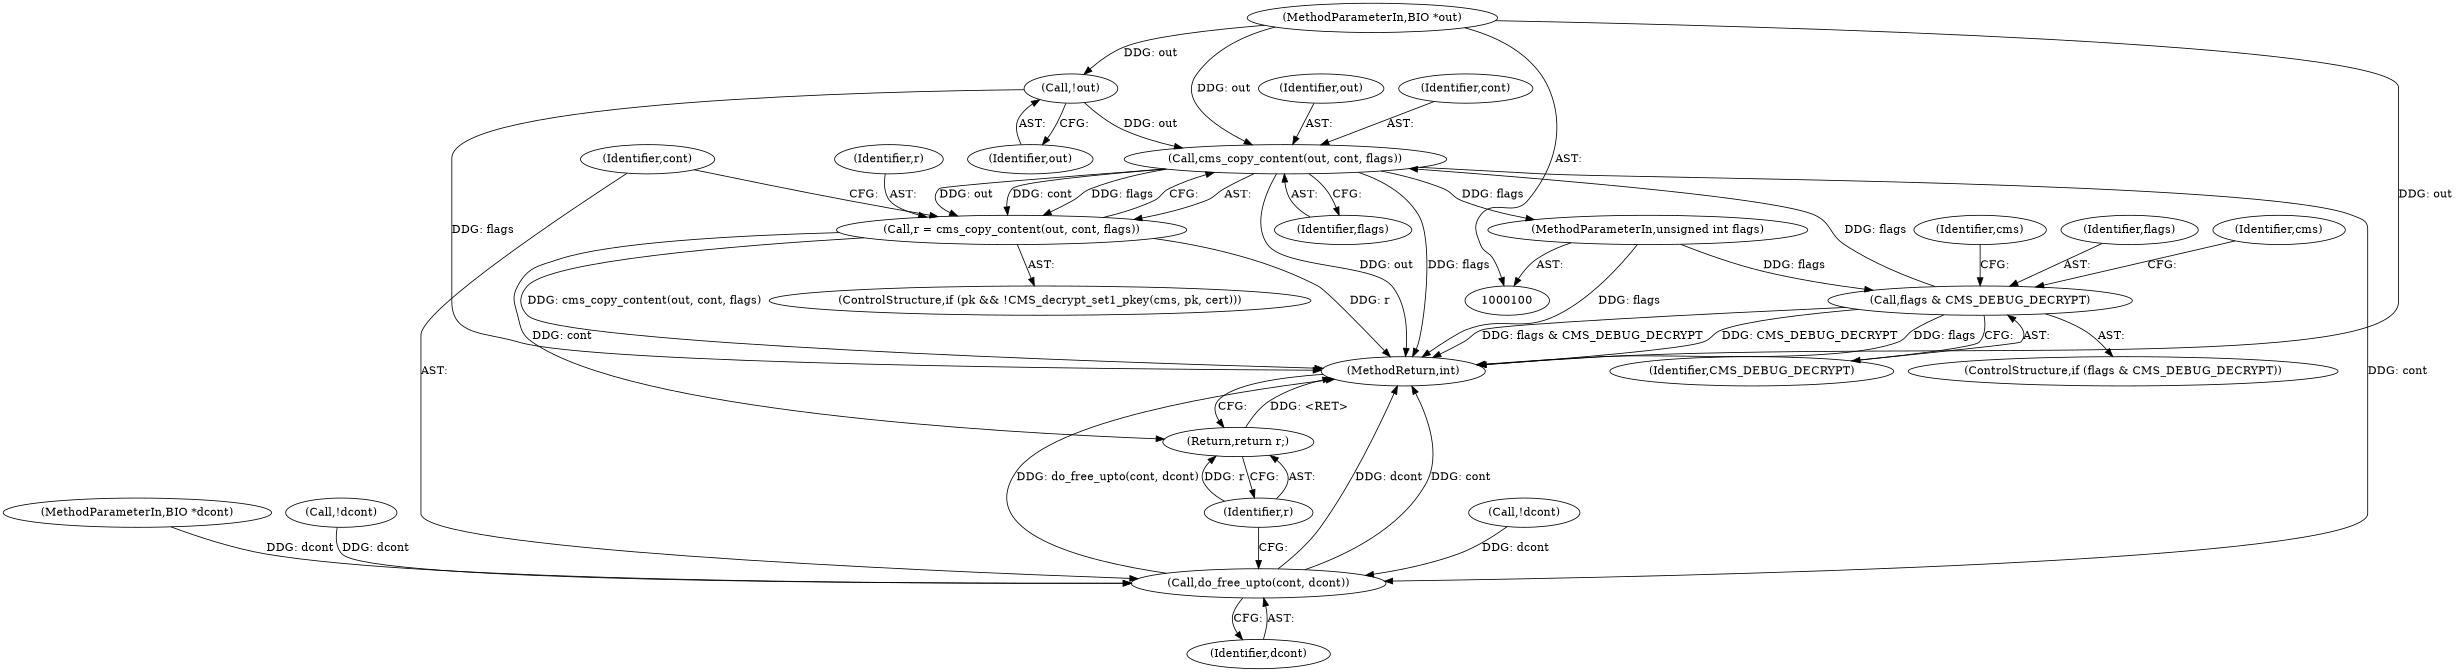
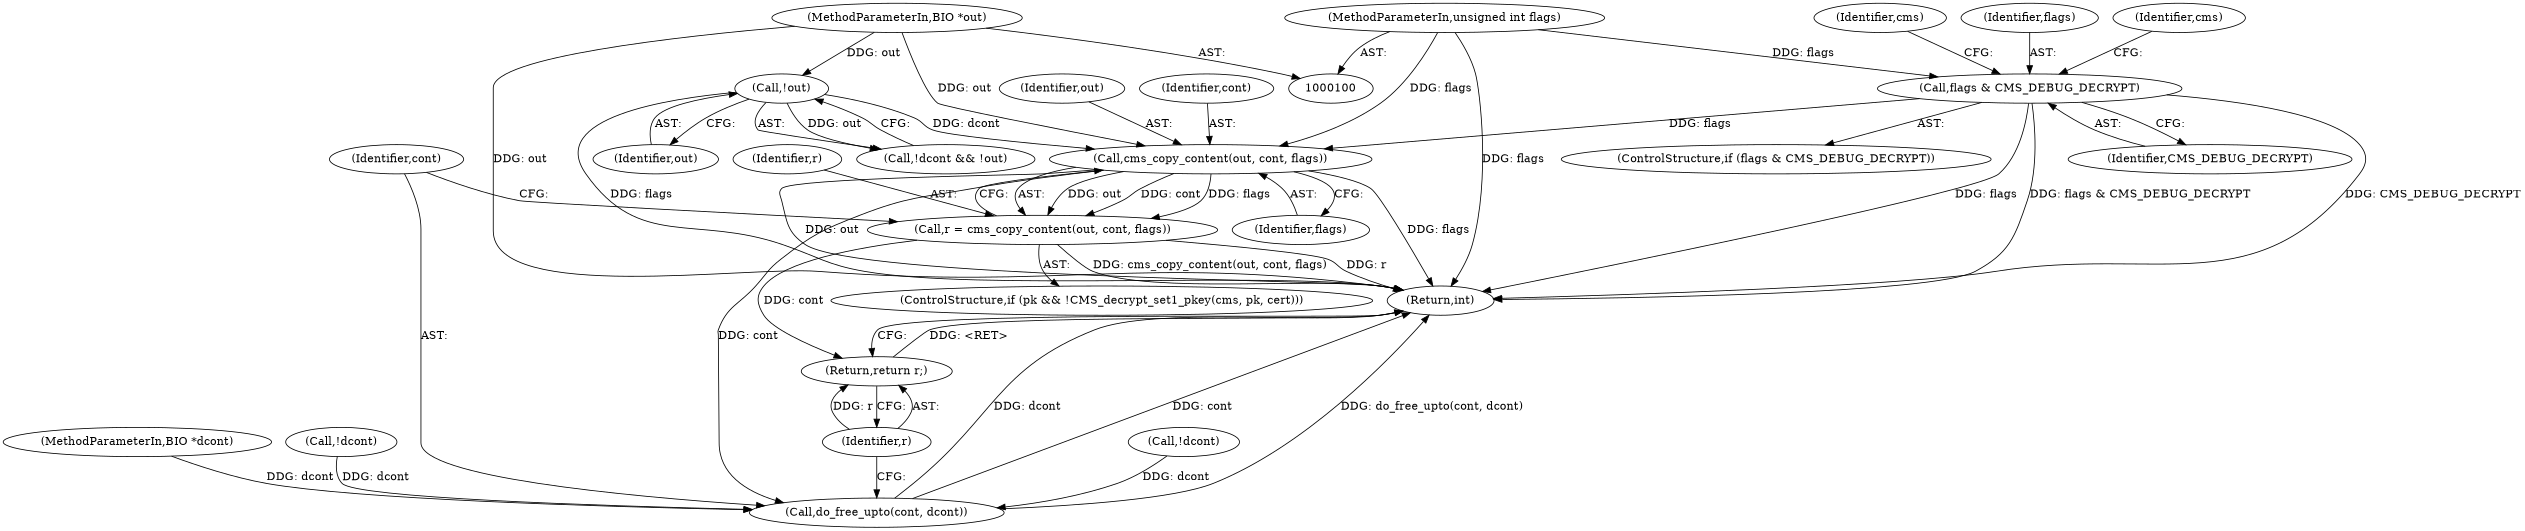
edge "(Call,!out)" -> "(Call,cms_copy_content(out, cont, flags))": label "DDG: out" -> "DDG: dcont"
node "(Call,!dcont && !out)": added
edge "(Call,cms_copy_content(out, cont, flags))" -> "(MethodParameterIn,unsigned int flags)": reversed
node "(MethodReturn,int)": label "(MethodReturn,int)" -> "(Return,int)"
node "(Identifier,dcont)": removed
